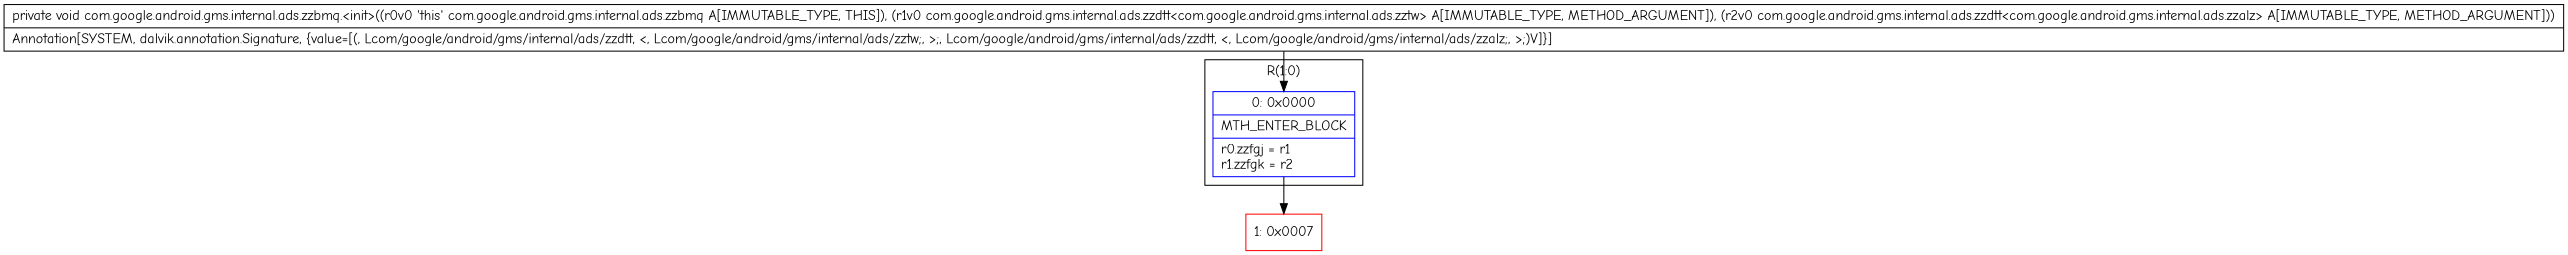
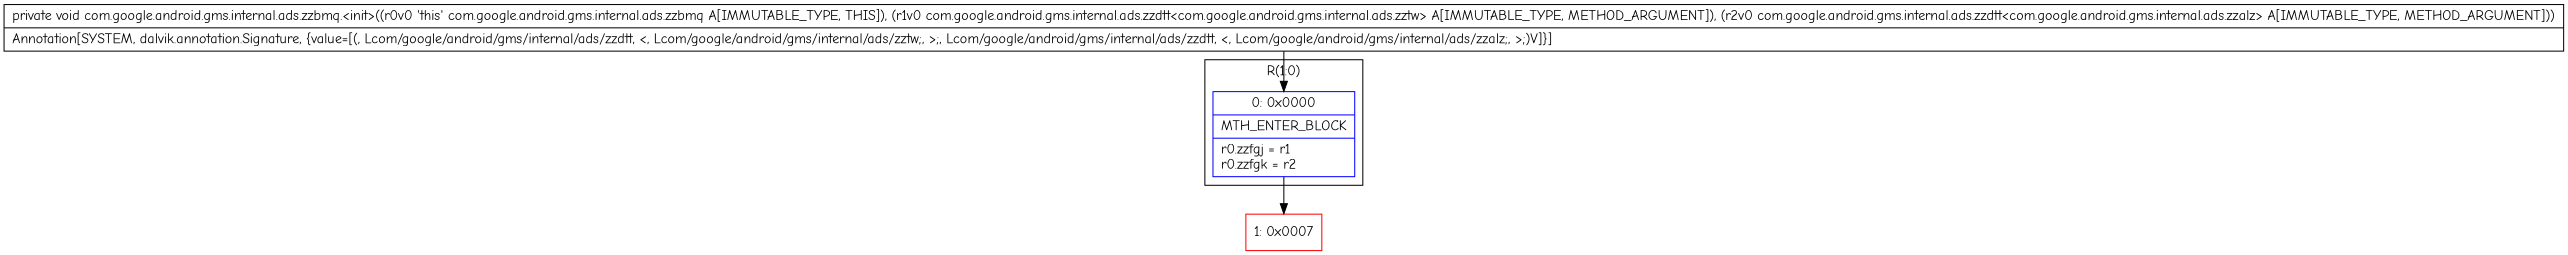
node "0: 0x0000": text "r1.zzfgk = r2" -> "r0.zzfgk = r2"
